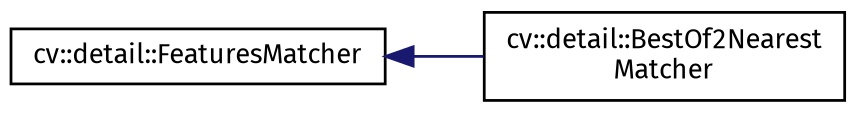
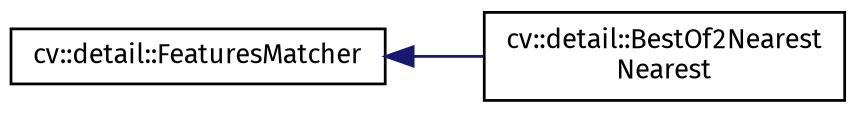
node "cv::detail::BestOf2Nearest Matcher": label "cv::detail::BestOf2Nearest Matcher" -> "cv::detail::BestOf2Nearest Nearest"
